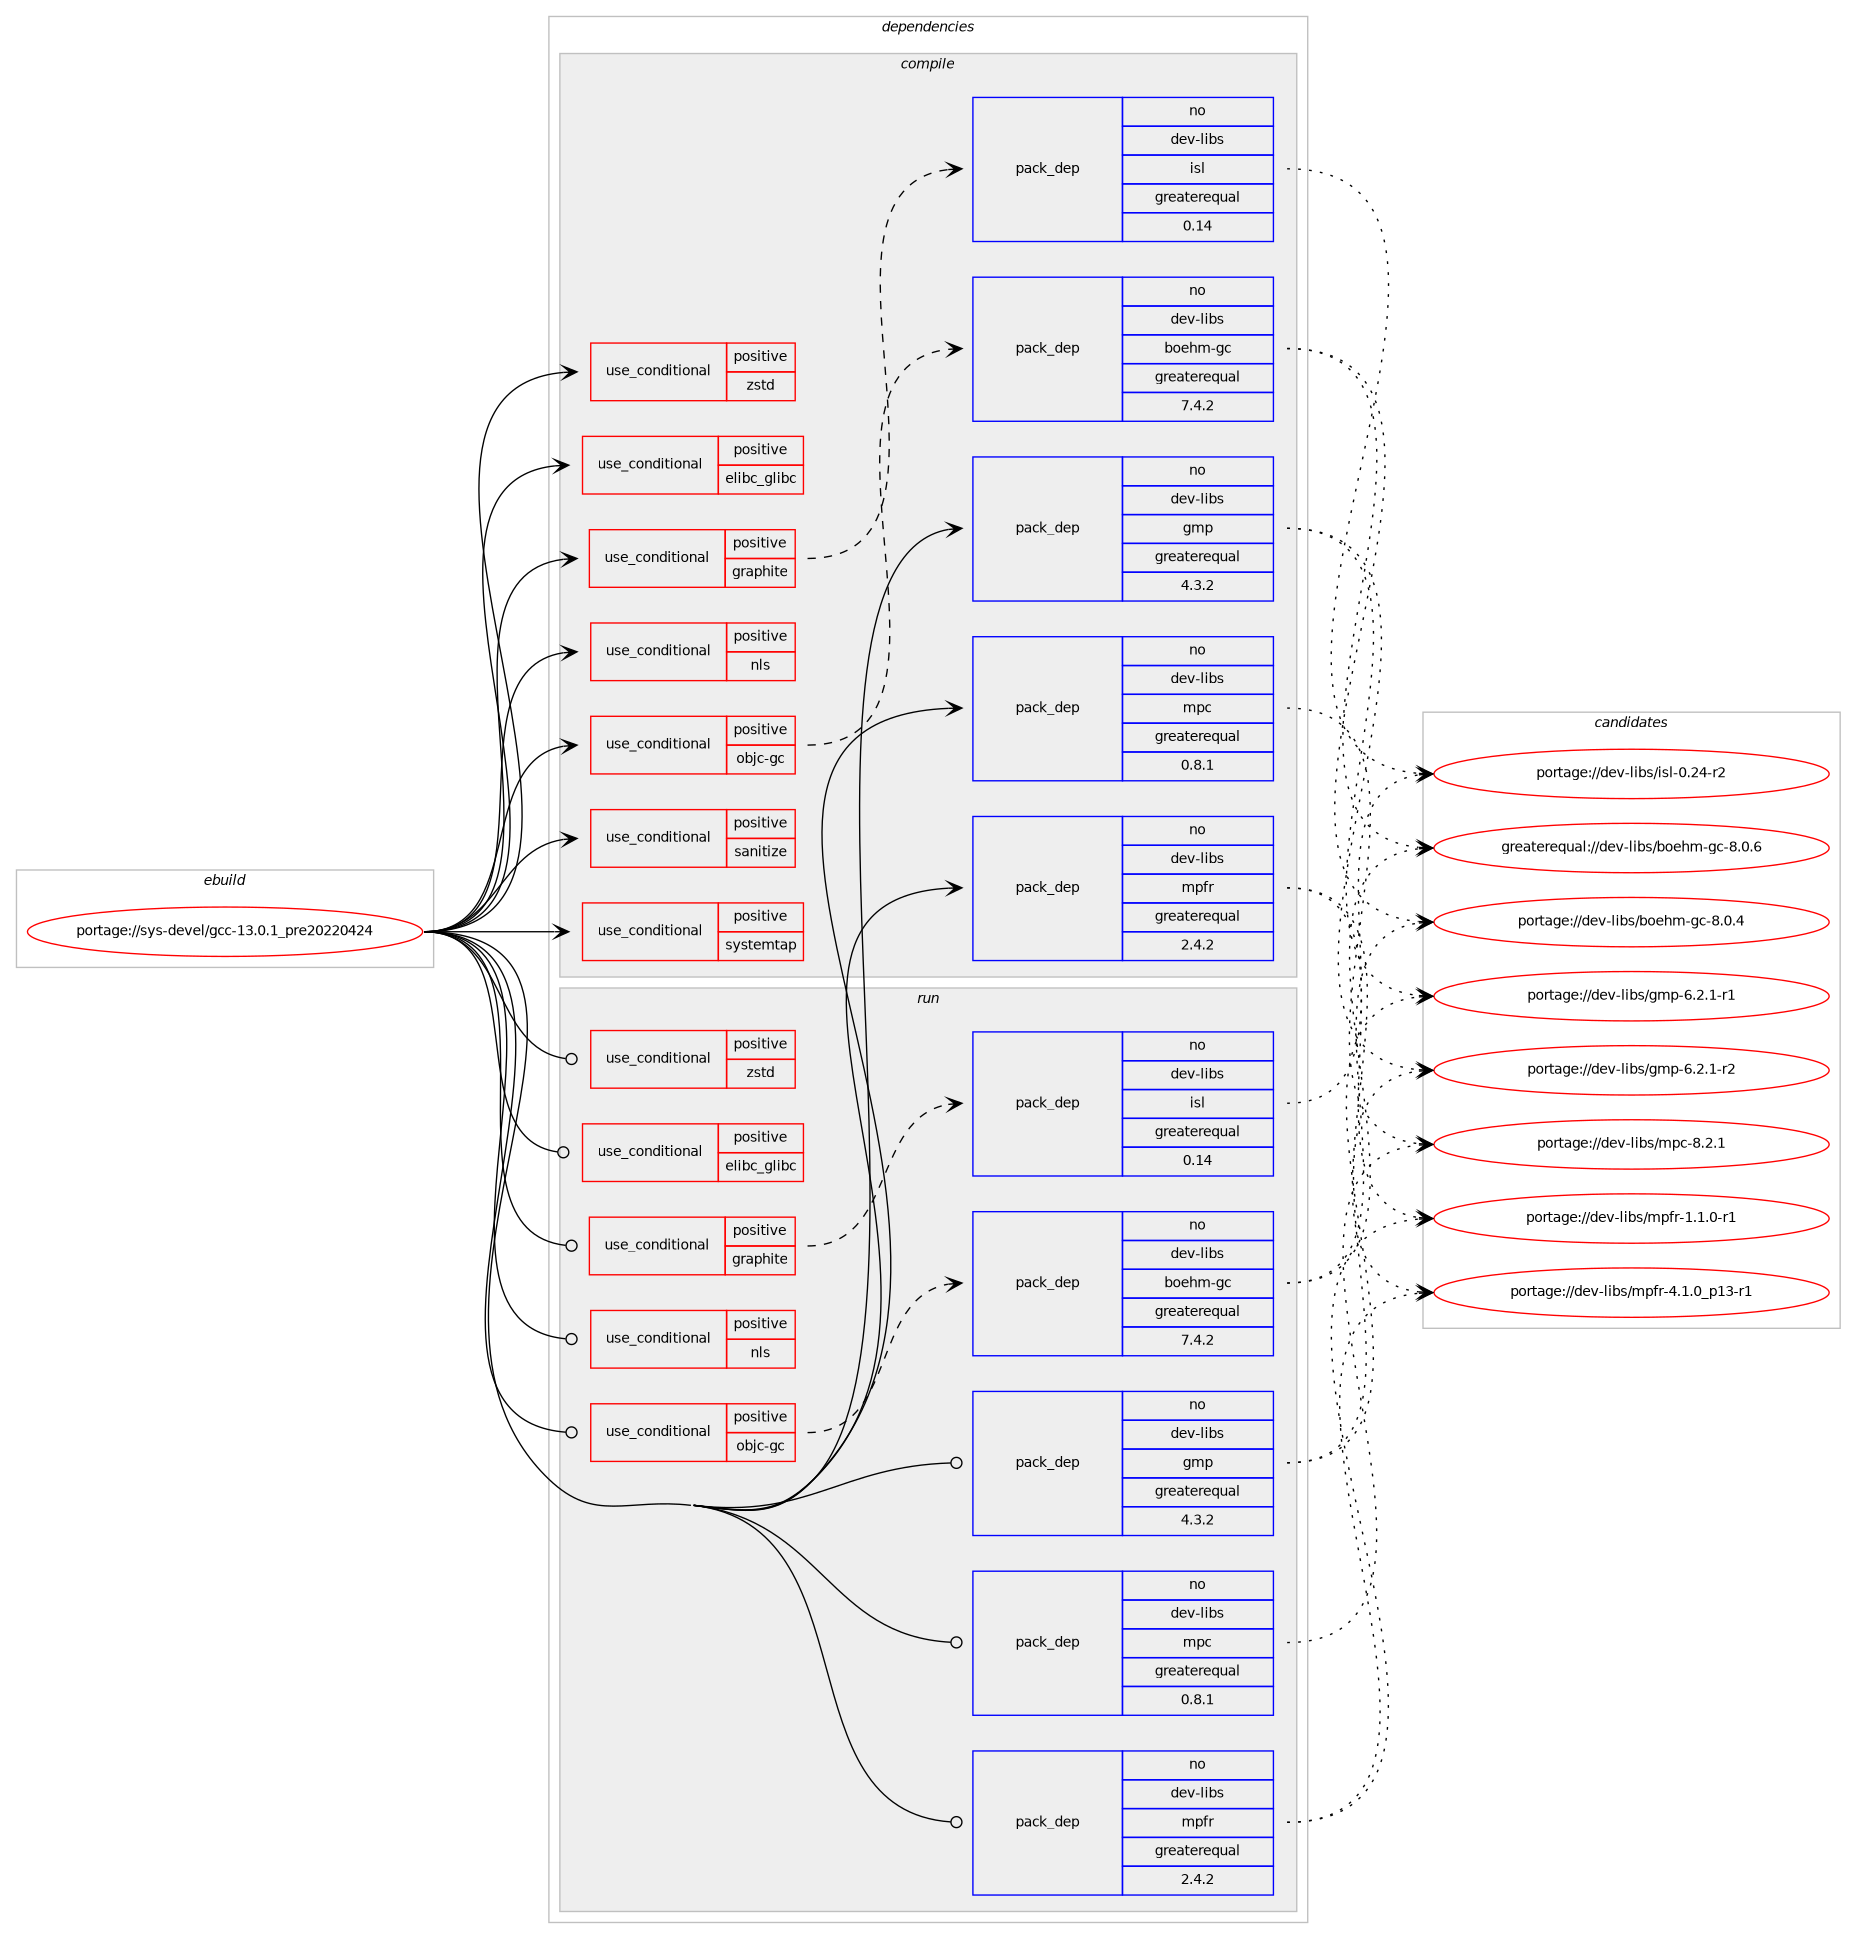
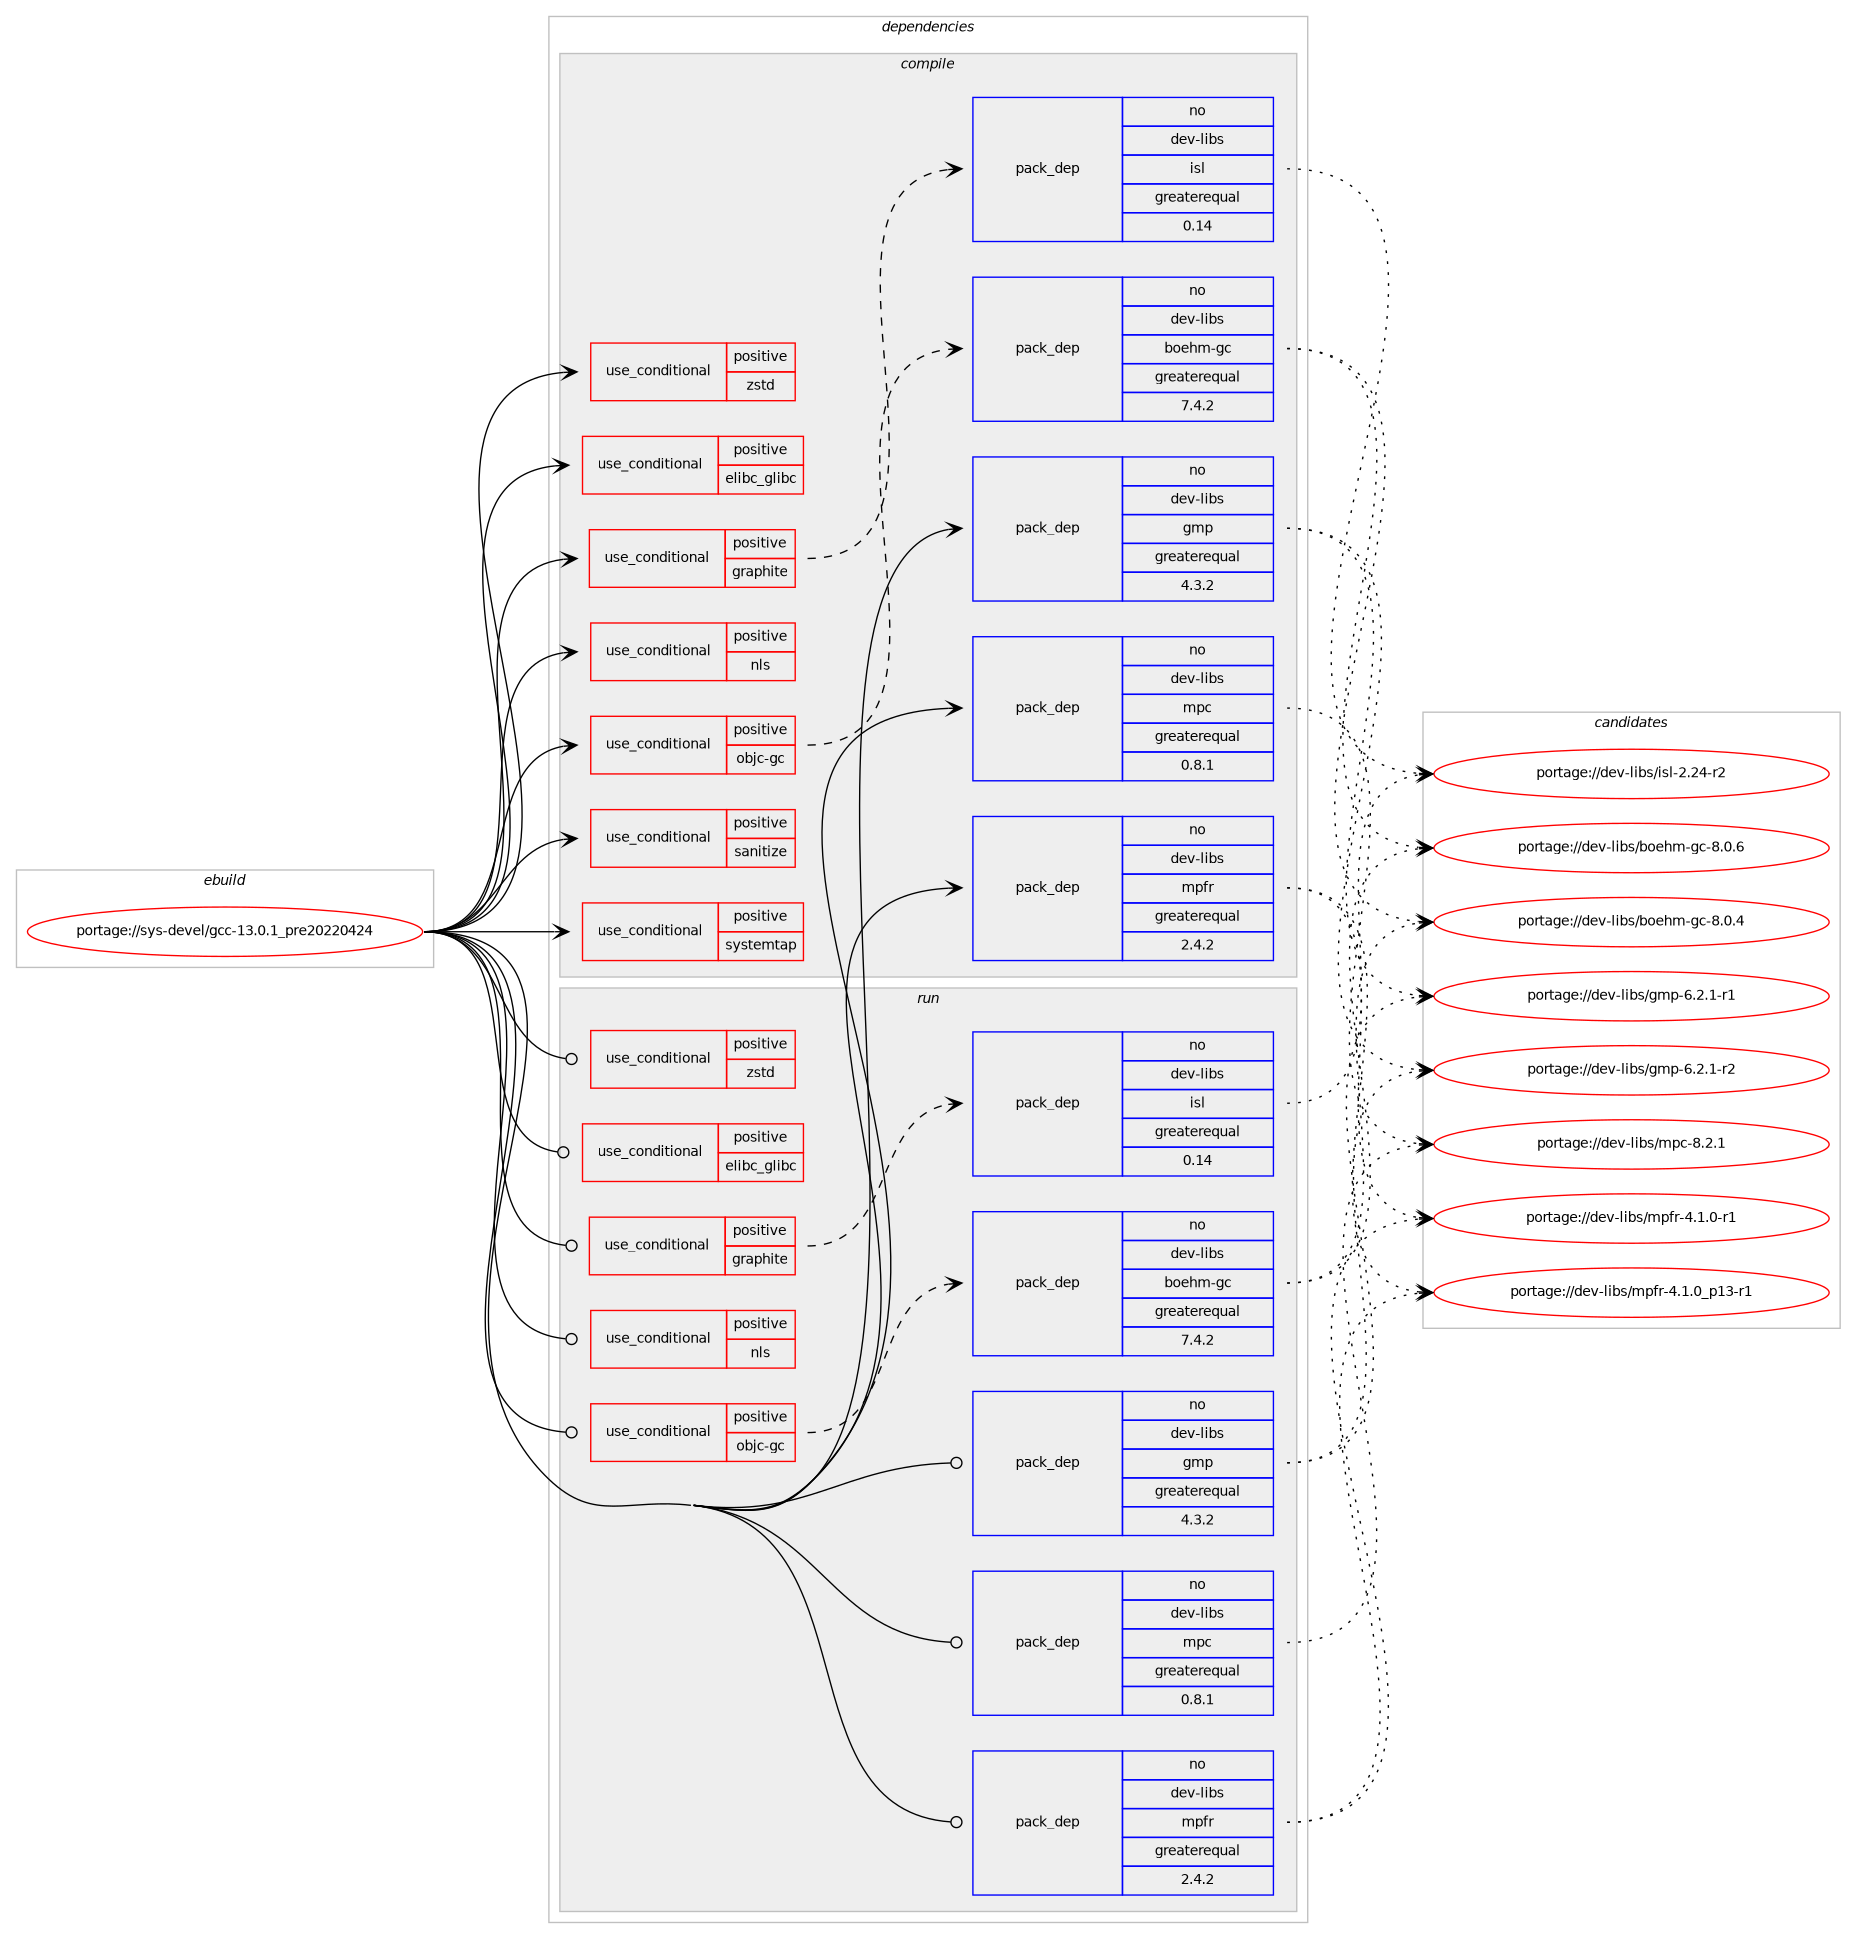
node "portage://dev-libs/isl-0.24-r2": label "portage://dev-libs/isl-0.24-r2" -> "portage://dev-libs/isl-2.24-r2"
node "greaterequal://dev-libs/boehm-gc-8.0.6": label "greaterequal://dev-libs/boehm-gc-8.0.6" -> "portage://dev-libs/boehm-gc-8.0.6"
node "portage://dev-libs/mpfr-1.1.0-r1": label "portage://dev-libs/mpfr-1.1.0-r1" -> "portage://dev-libs/mpfr-4.1.0-r1"
